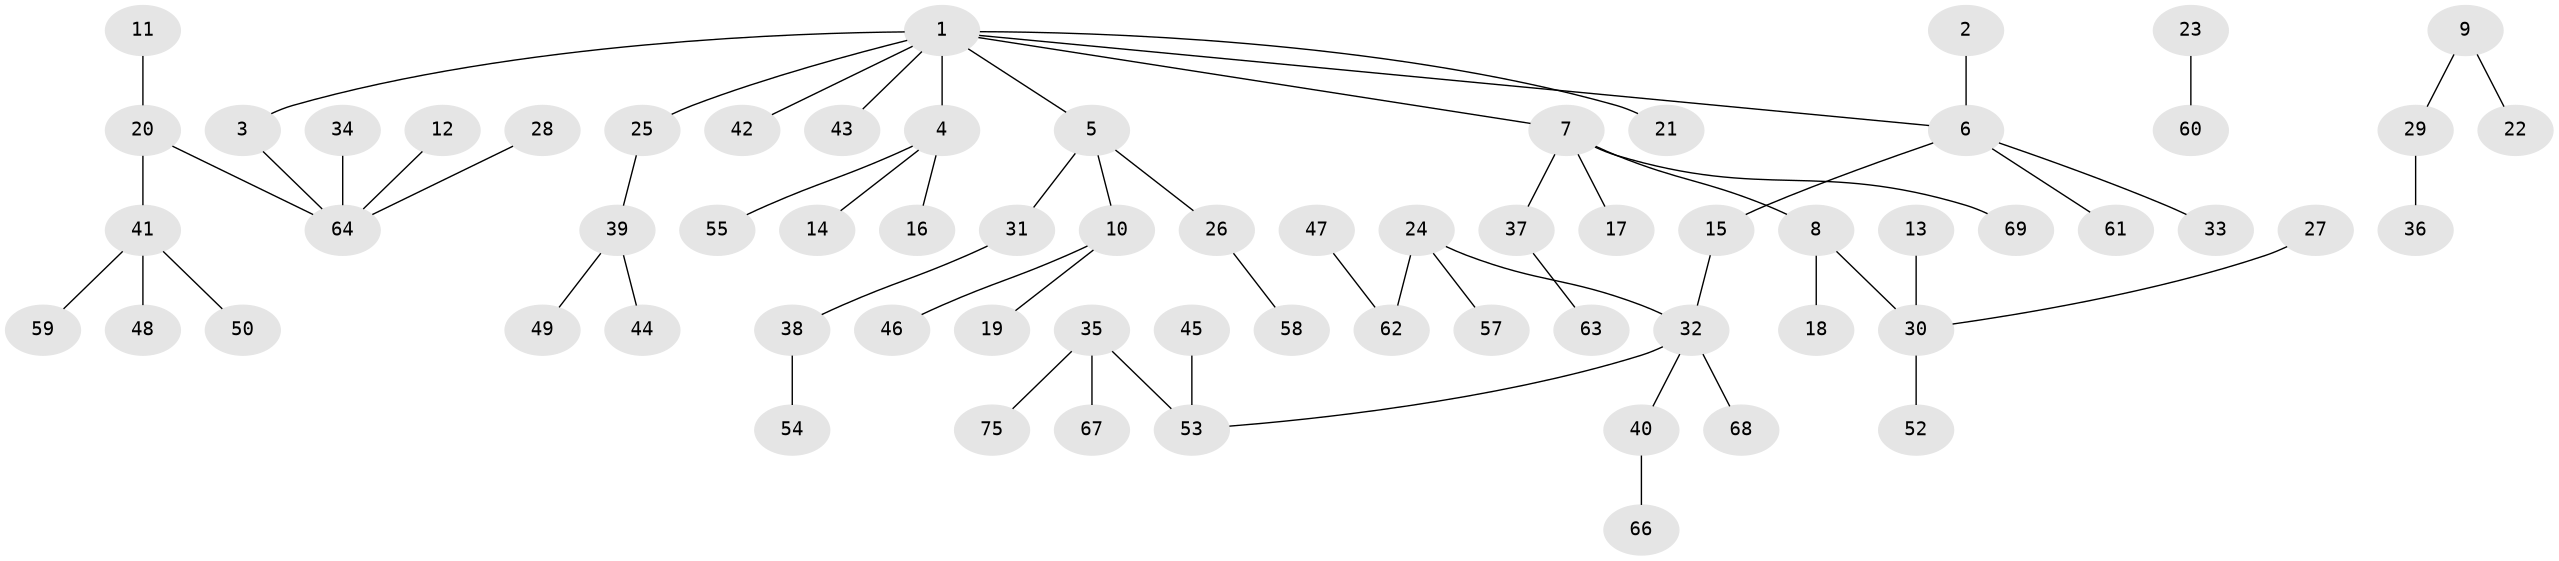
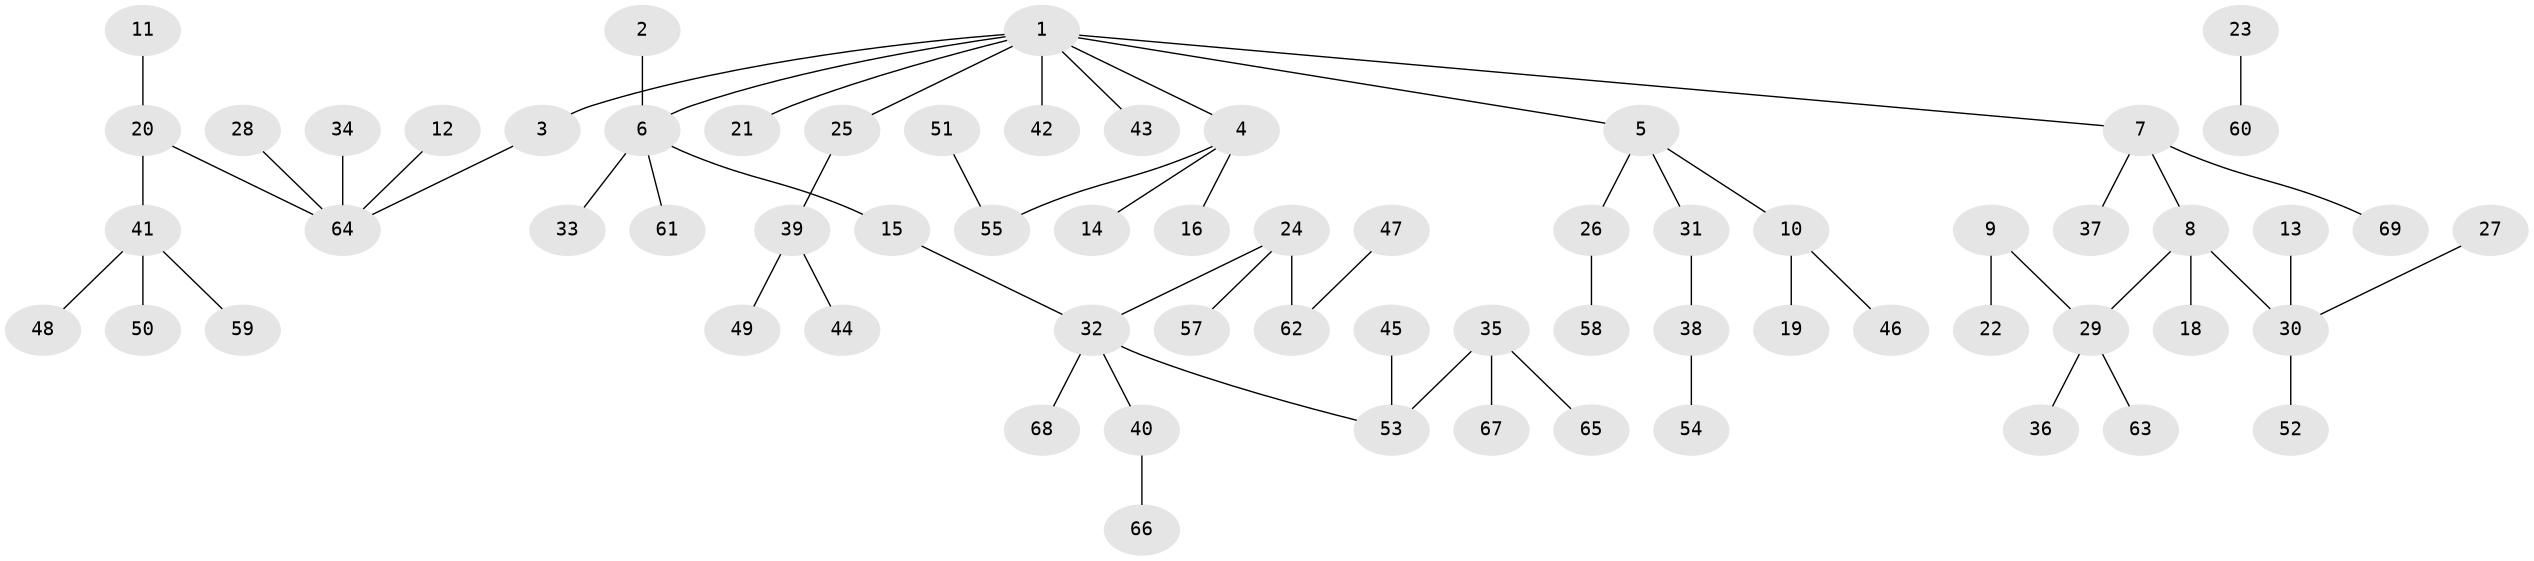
node "51": added
node "17": removed
edge "37" -- "63": now "29" -- "63"
edge "8" -- "29": added
node "75": label "75" -> "65"
